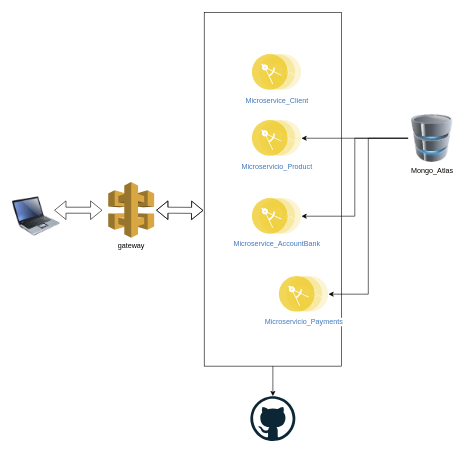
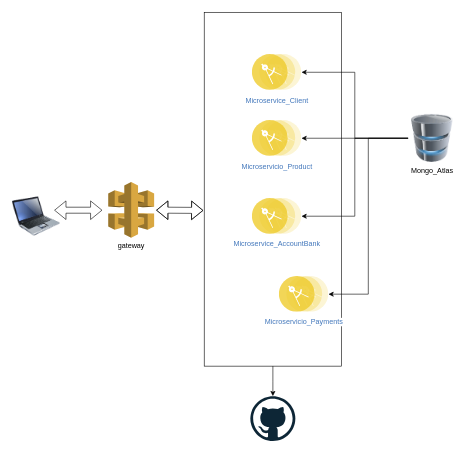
edge "Mongo_Atlas" -> "Microservice_Client": added
